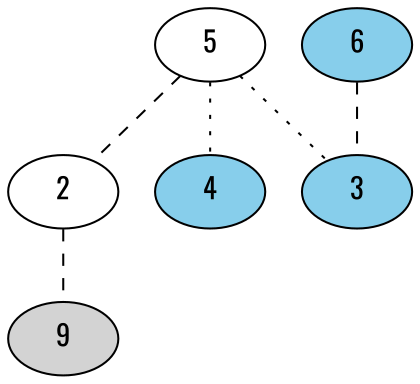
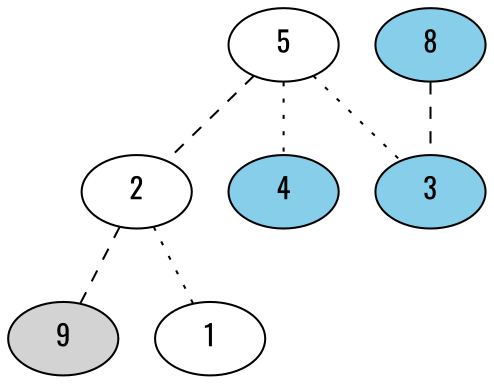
node "6": label "6" -> "8"
node "1": added
